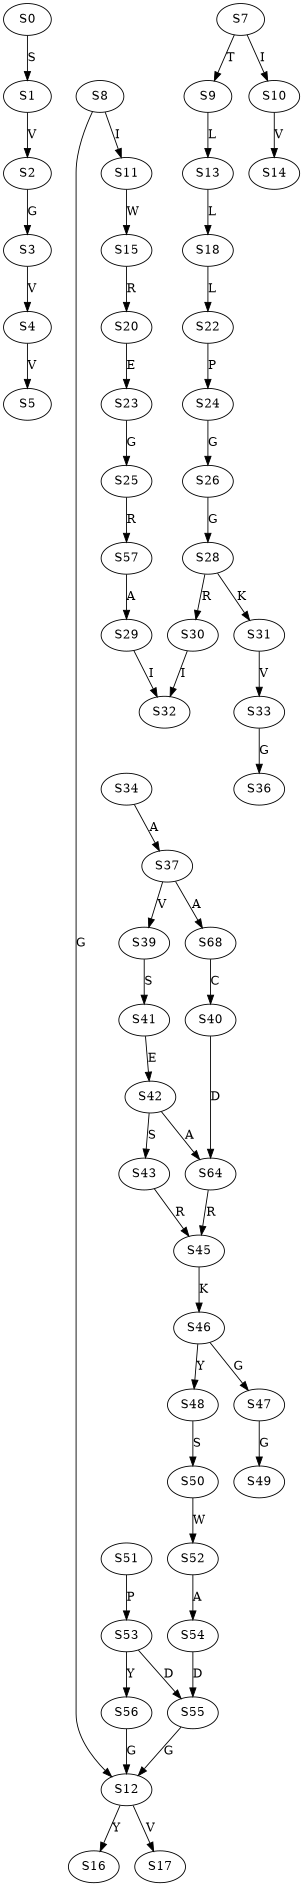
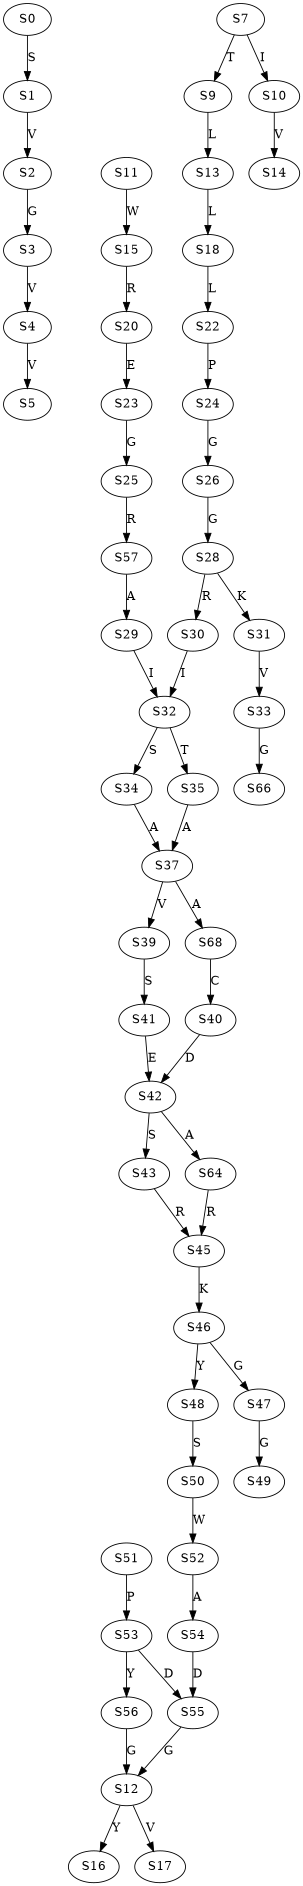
node "S8": removed
edge "S32" -> "S34": added, label "S"
node "S35": added
node "S36": label "S36" -> "S66"
edge "S40" -> "S64": now "S40" -> "S42"
